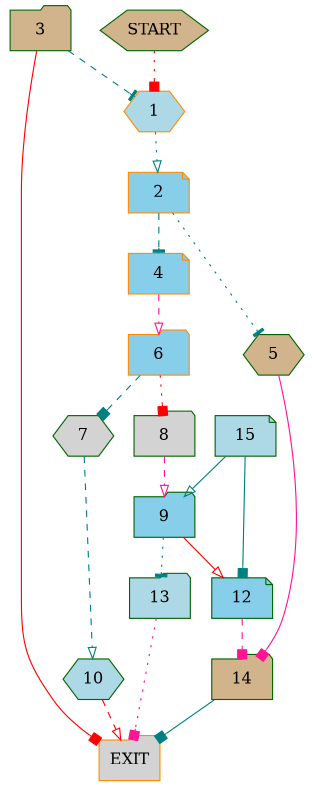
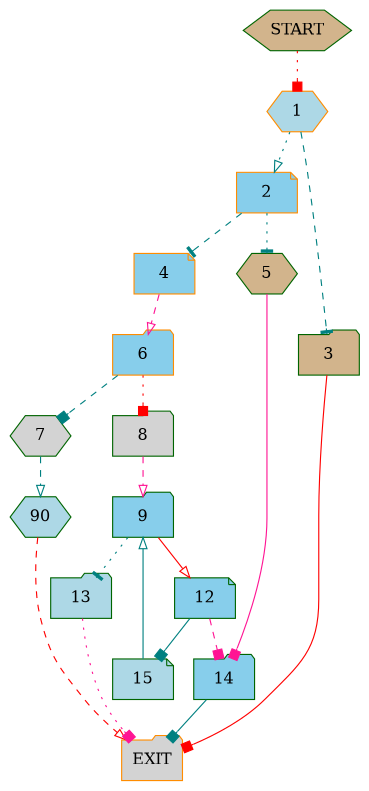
edge "3" -> "1": reversed
edge "15" -> "12": reversed
node "10": label "10" -> "90"
node "14": fillcolor tan -> skyblue
